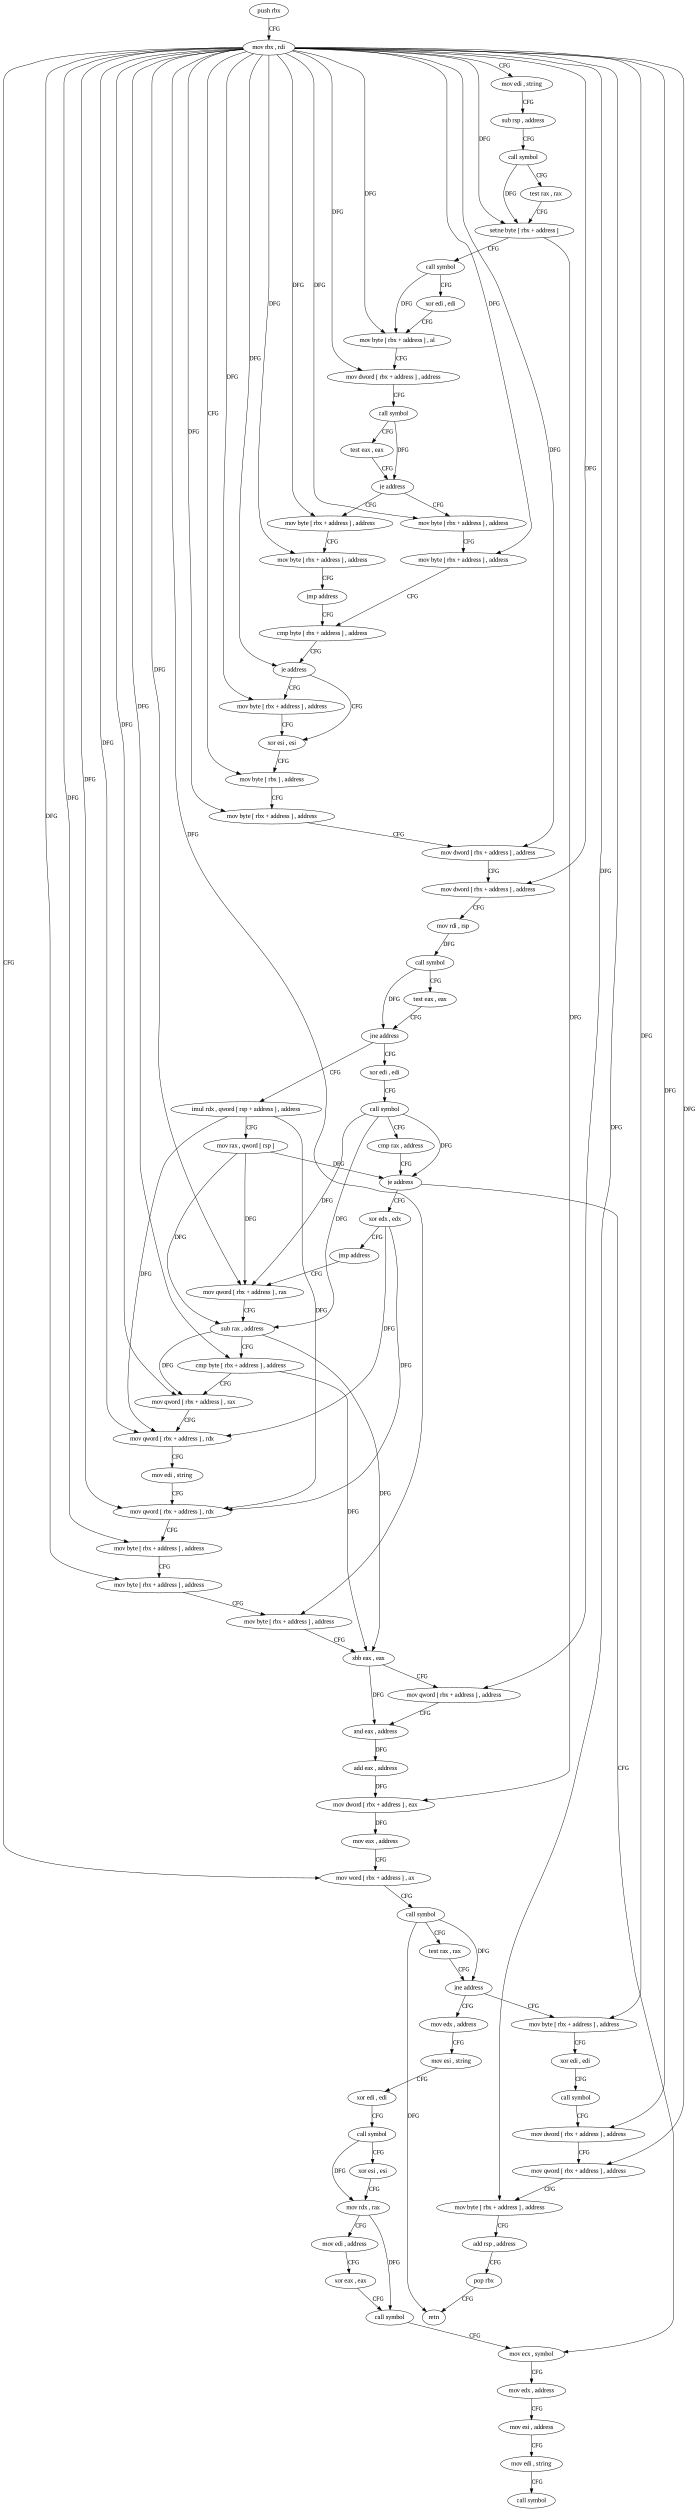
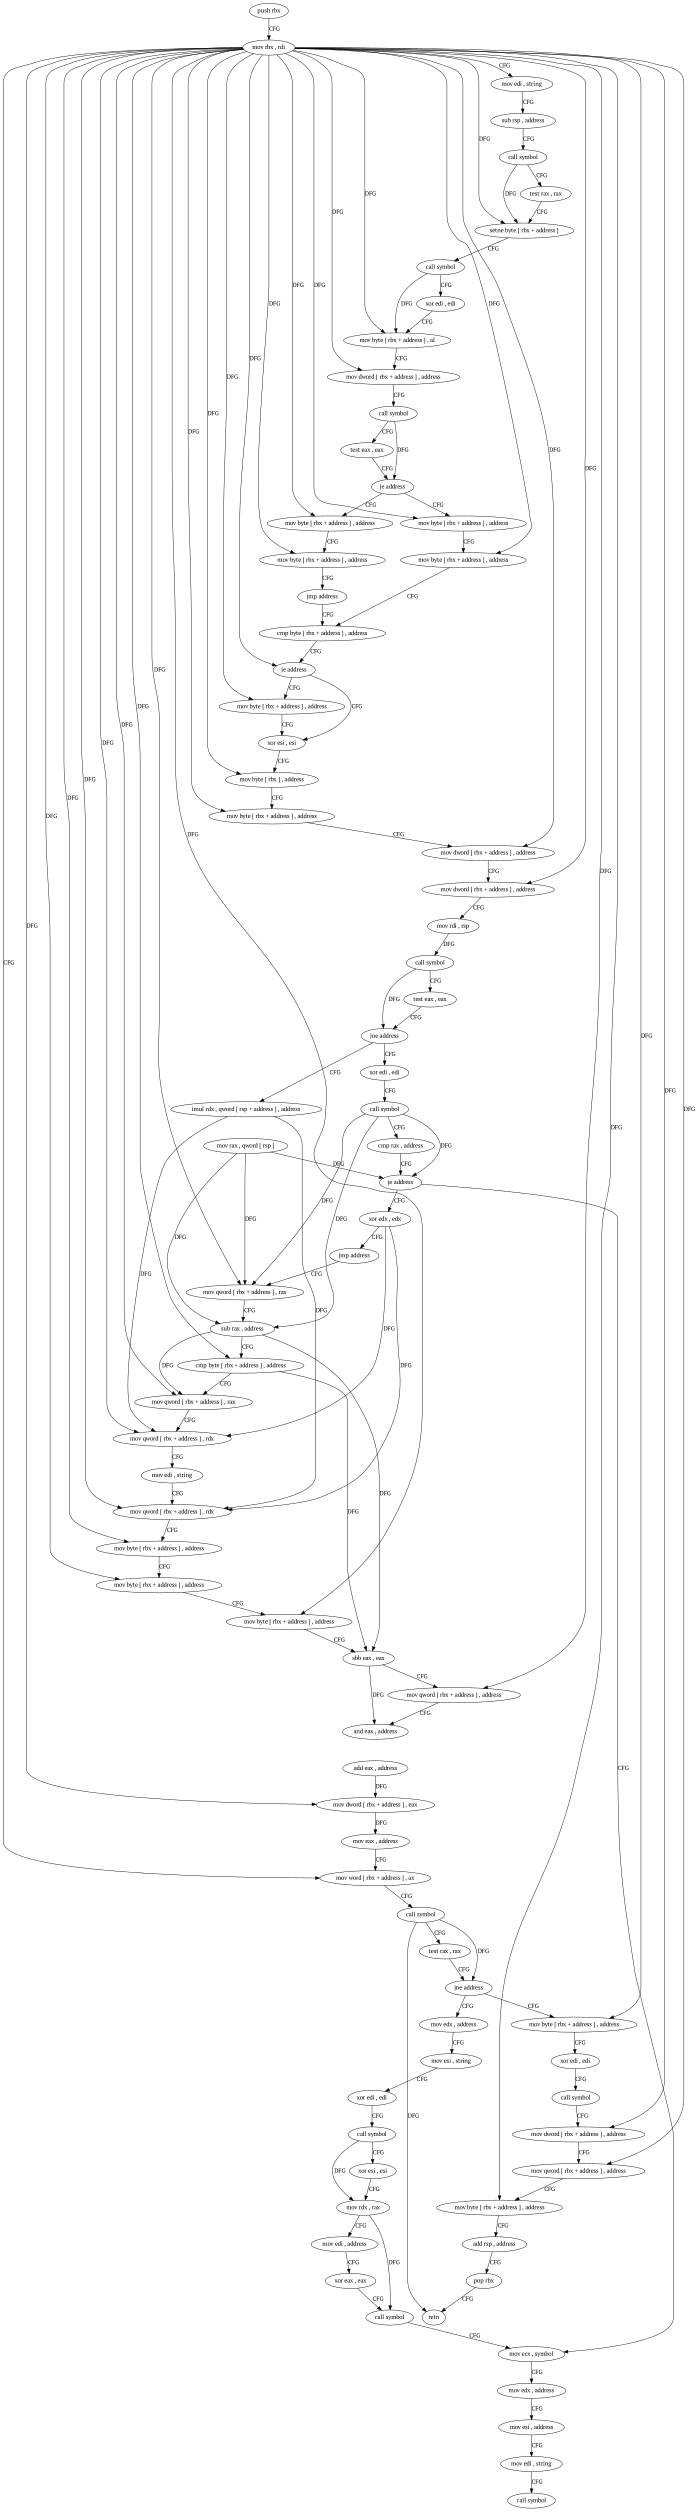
edge "mov rbx , rdi" -> "mov byte [ rbx ] , address": label "CFG" -> "DFG"
edge "setne byte [ rbx + address ]" -> "mov dword [ rbx + address ] , eax": now "mov rbx , rdi" -> "mov dword [ rbx + address ] , eax"
edge "imul rdx , qword [ rsp + address ] , address" -> "mov rax , qword [ rsp ]": removed, label "CFG"
edge "and eax , address" -> "add eax , address": removed, label "DFG"
